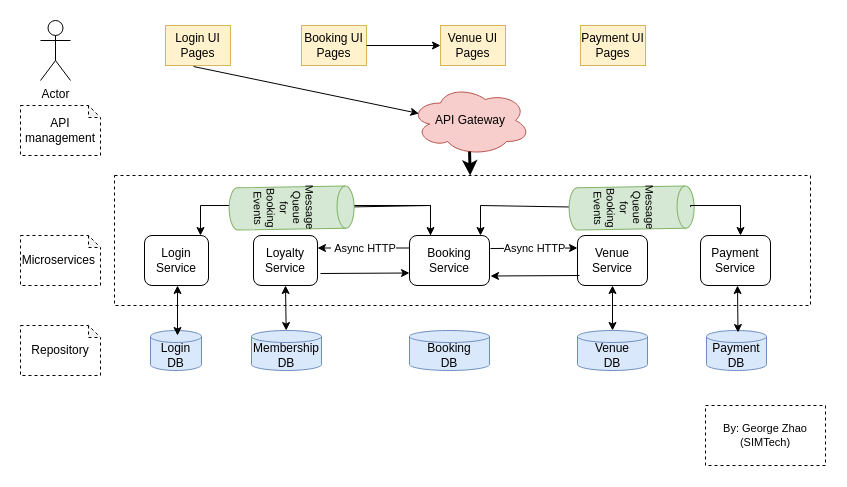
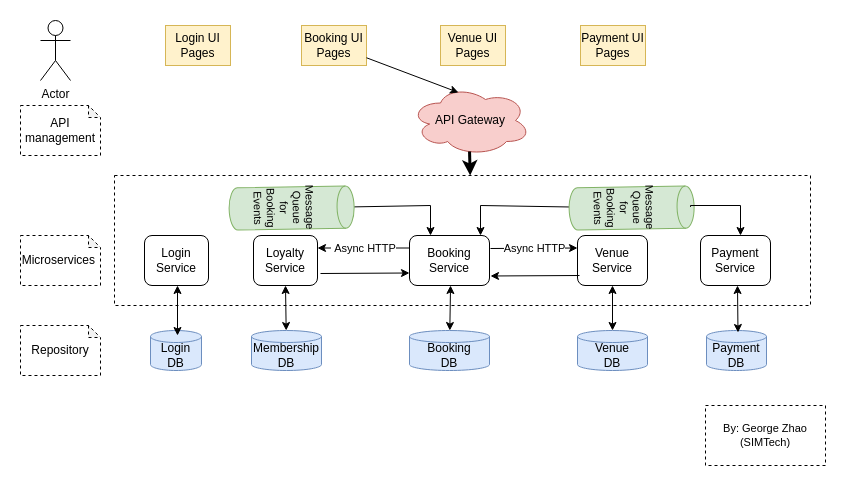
edge "Booking UI Pages" -> "Venue UI Pages": now "Booking UI Pages" -> "API Gateway"
edge "Login UI Pages" -> "API Gateway": removed
edge "Booking Service" -> "Login Service": removed
edge "Booking Service" -- "Booking DB": added
